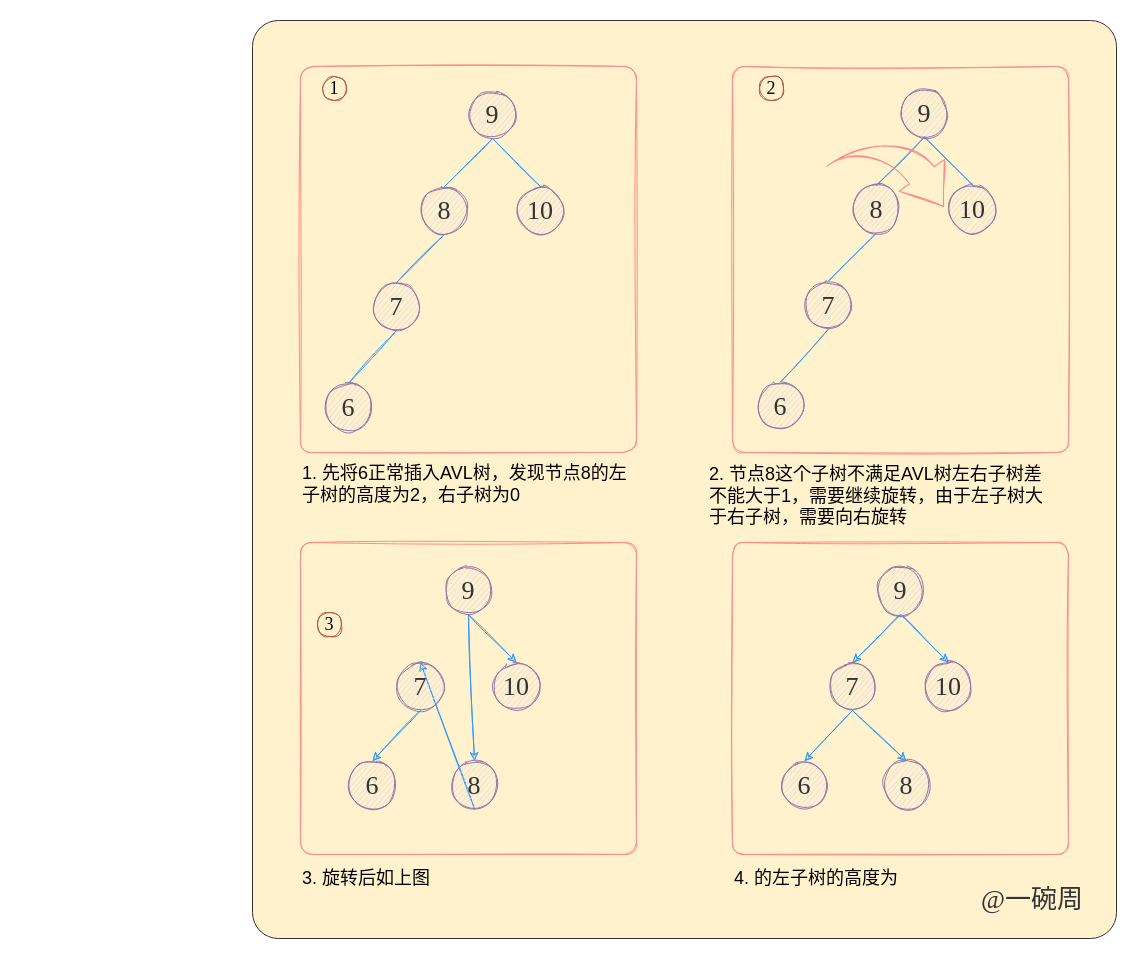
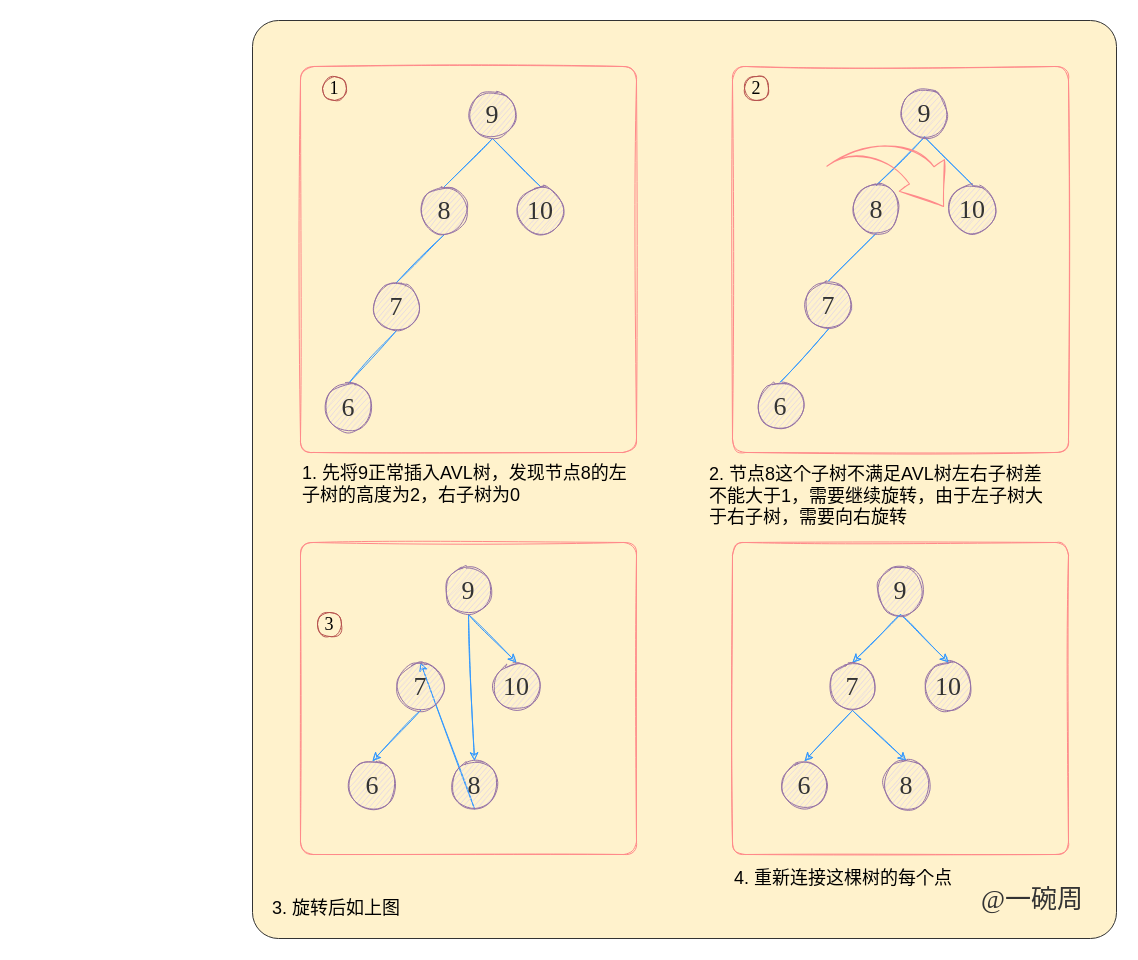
node "2": moved (772, 89) -> (757, 89)
node "1. 先将6正常插入AVL树，发现节点8的左子树的高度为2，右子树为0": label "1. 先将6正常插入AVL树，发现节点8的左子树的高度为2，右子树为0" -> "1. 先将9正常插入AVL树，发现节点8的左子树的高度为2，右子树为0"
node "3. 旋转后如上图": moved (469, 879) -> (439, 909)
node "4. 的左子树的高度为": label "4. 的左子树的高度为" -> "4. 重新连接这棵树的每个点"
